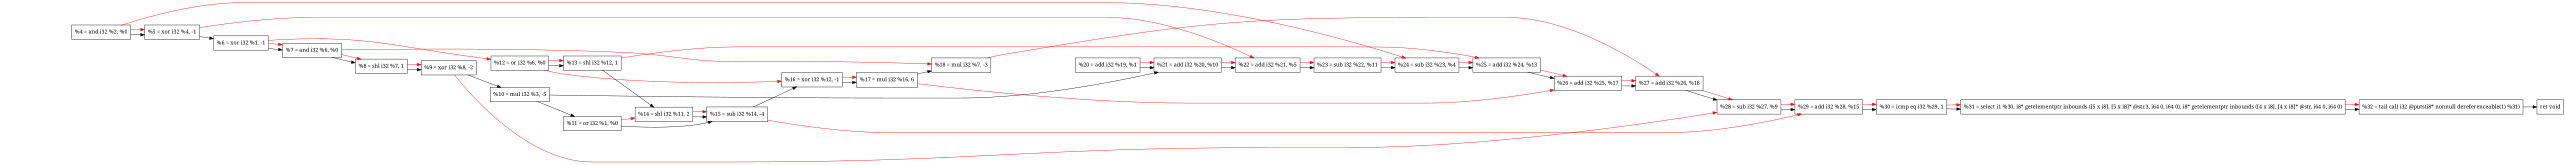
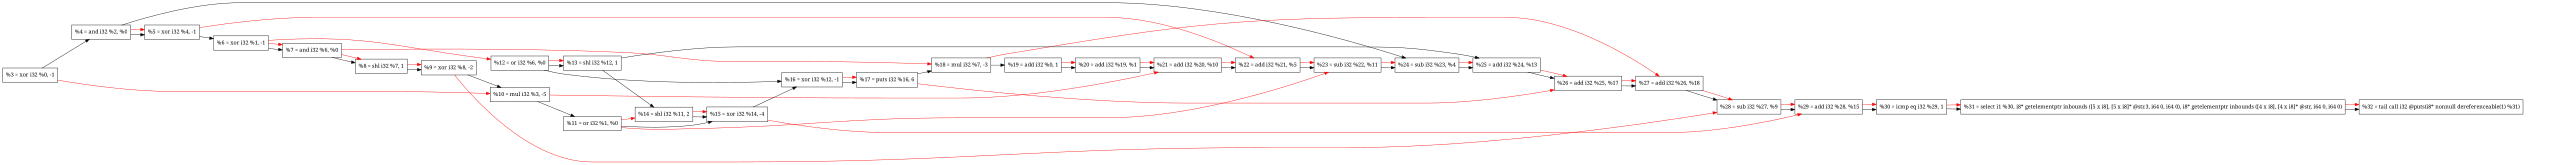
edge "%4 = and i32 %2, %0" -> "%24 = sub i32 %23, %4": color red -> black
edge "%13 = shl i32 %12, 1" -> "%25 = add i32 %24, %13": color red -> black
node "%19 = add i32 %0, 1": added
node "%3 = xor i32 %0, -1": added
node "%17 = mul i32 %16, 6": label "%17 = mul i32 %16, 6" -> "%17 = puts i32 %16, 6"
edge "%12 = or i32 %6, %0" -> "%16 = xor i32 %12, -1": color red -> black
edge "%10 = mul i32 %3, -5" -> "%21 = add i32 %20, %10": color black -> red
node "ret void": removed
node "%15 = sub i32 %14, -4": label "%15 = sub i32 %14, -4" -> "%15 = xor i32 %14, -4"
edge "%11 = or i32 %1, %0" -> "%23 = sub i32 %22, %11": added
